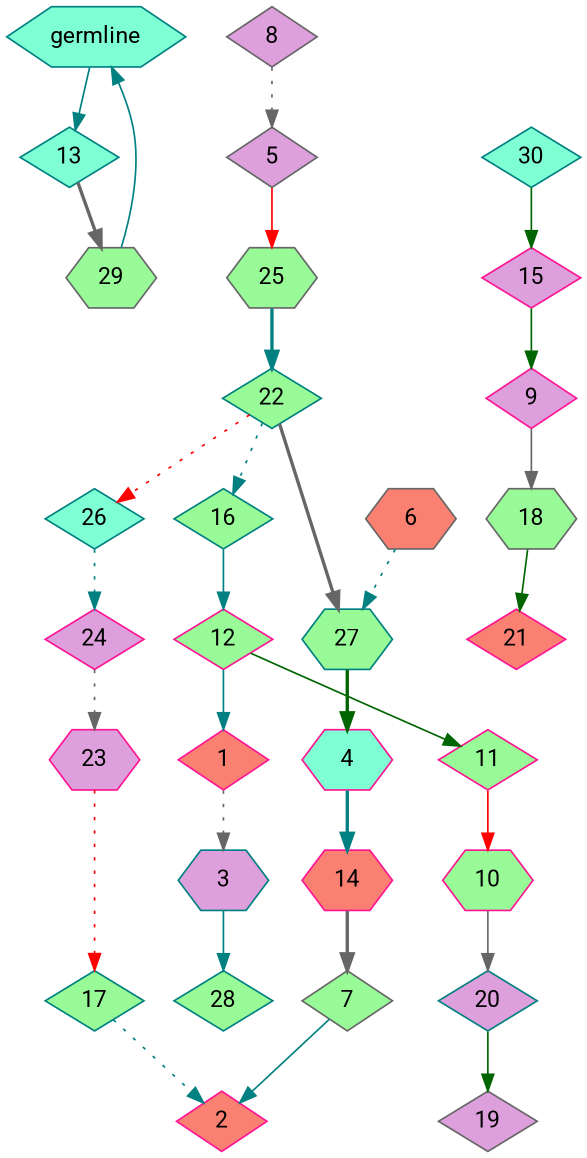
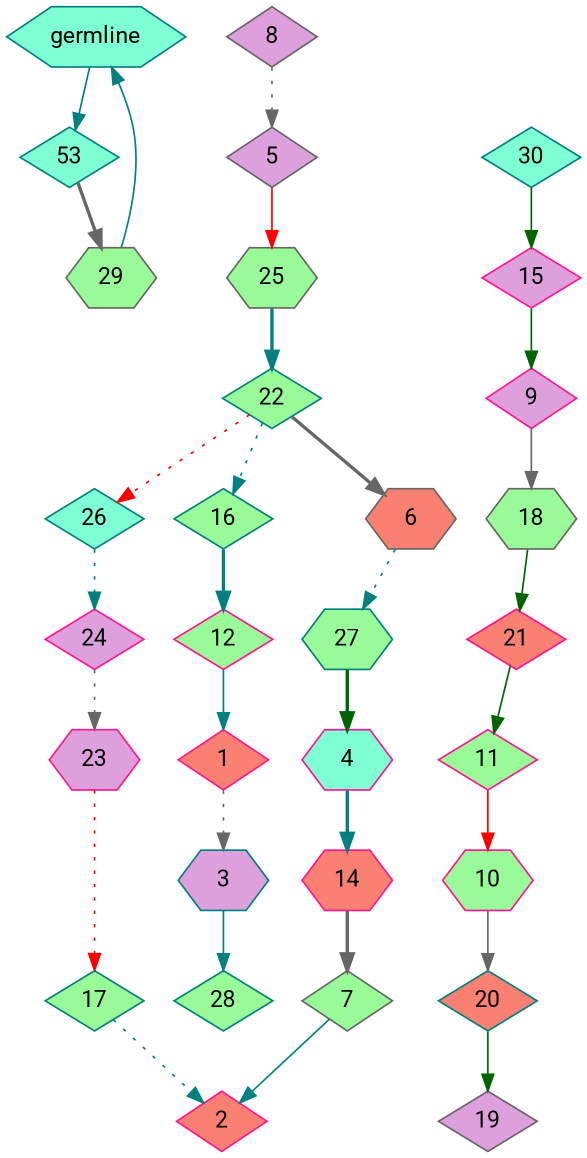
node "13": label "13" -> "53"
edge "22" -> "27": now "22" -> "6"
edge "16" -> "12": style solid -> bold
edge "12" -> "11": now "21" -> "11"
node "20": fillcolor plum -> salmon
